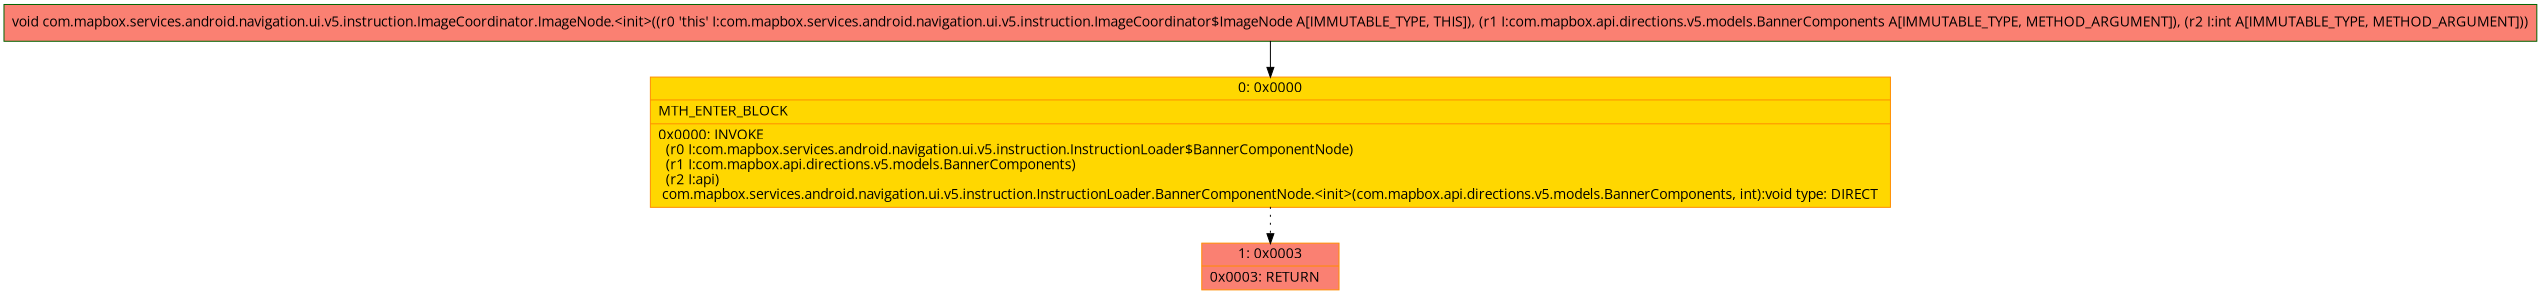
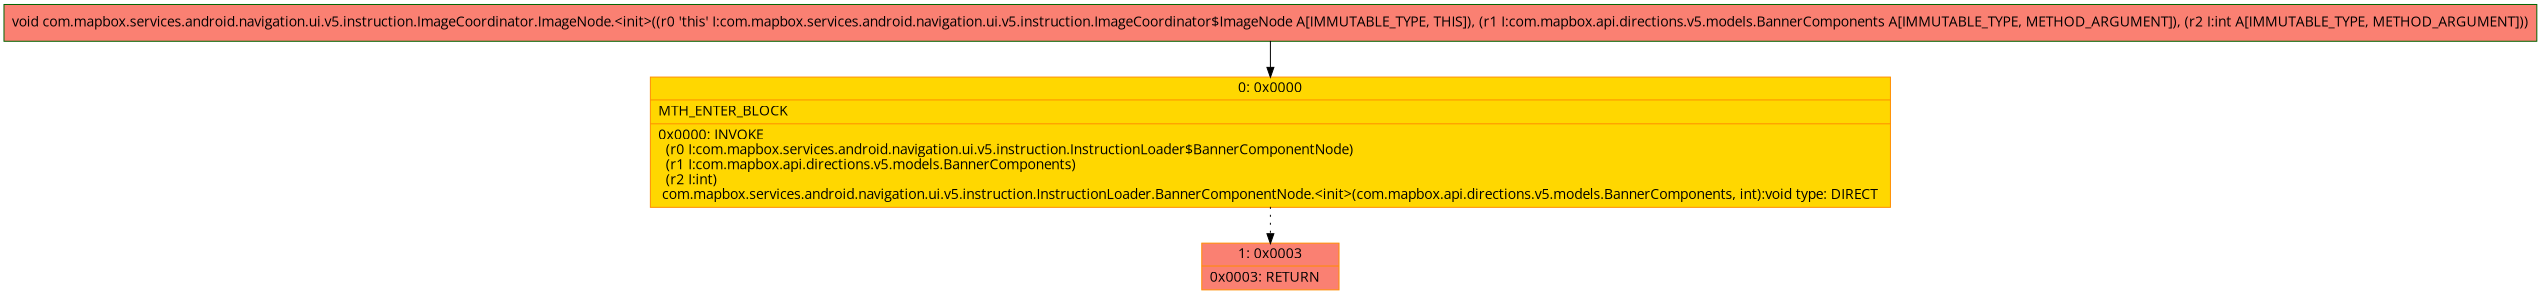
node "0: 0x0000": text "(r2 I:api)" -> "(r2 I:int)"
